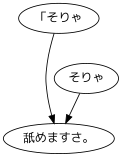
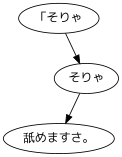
edge "「そりゃ" -> "舐めますさ。": now "「そりゃ" -> "そりゃ"
